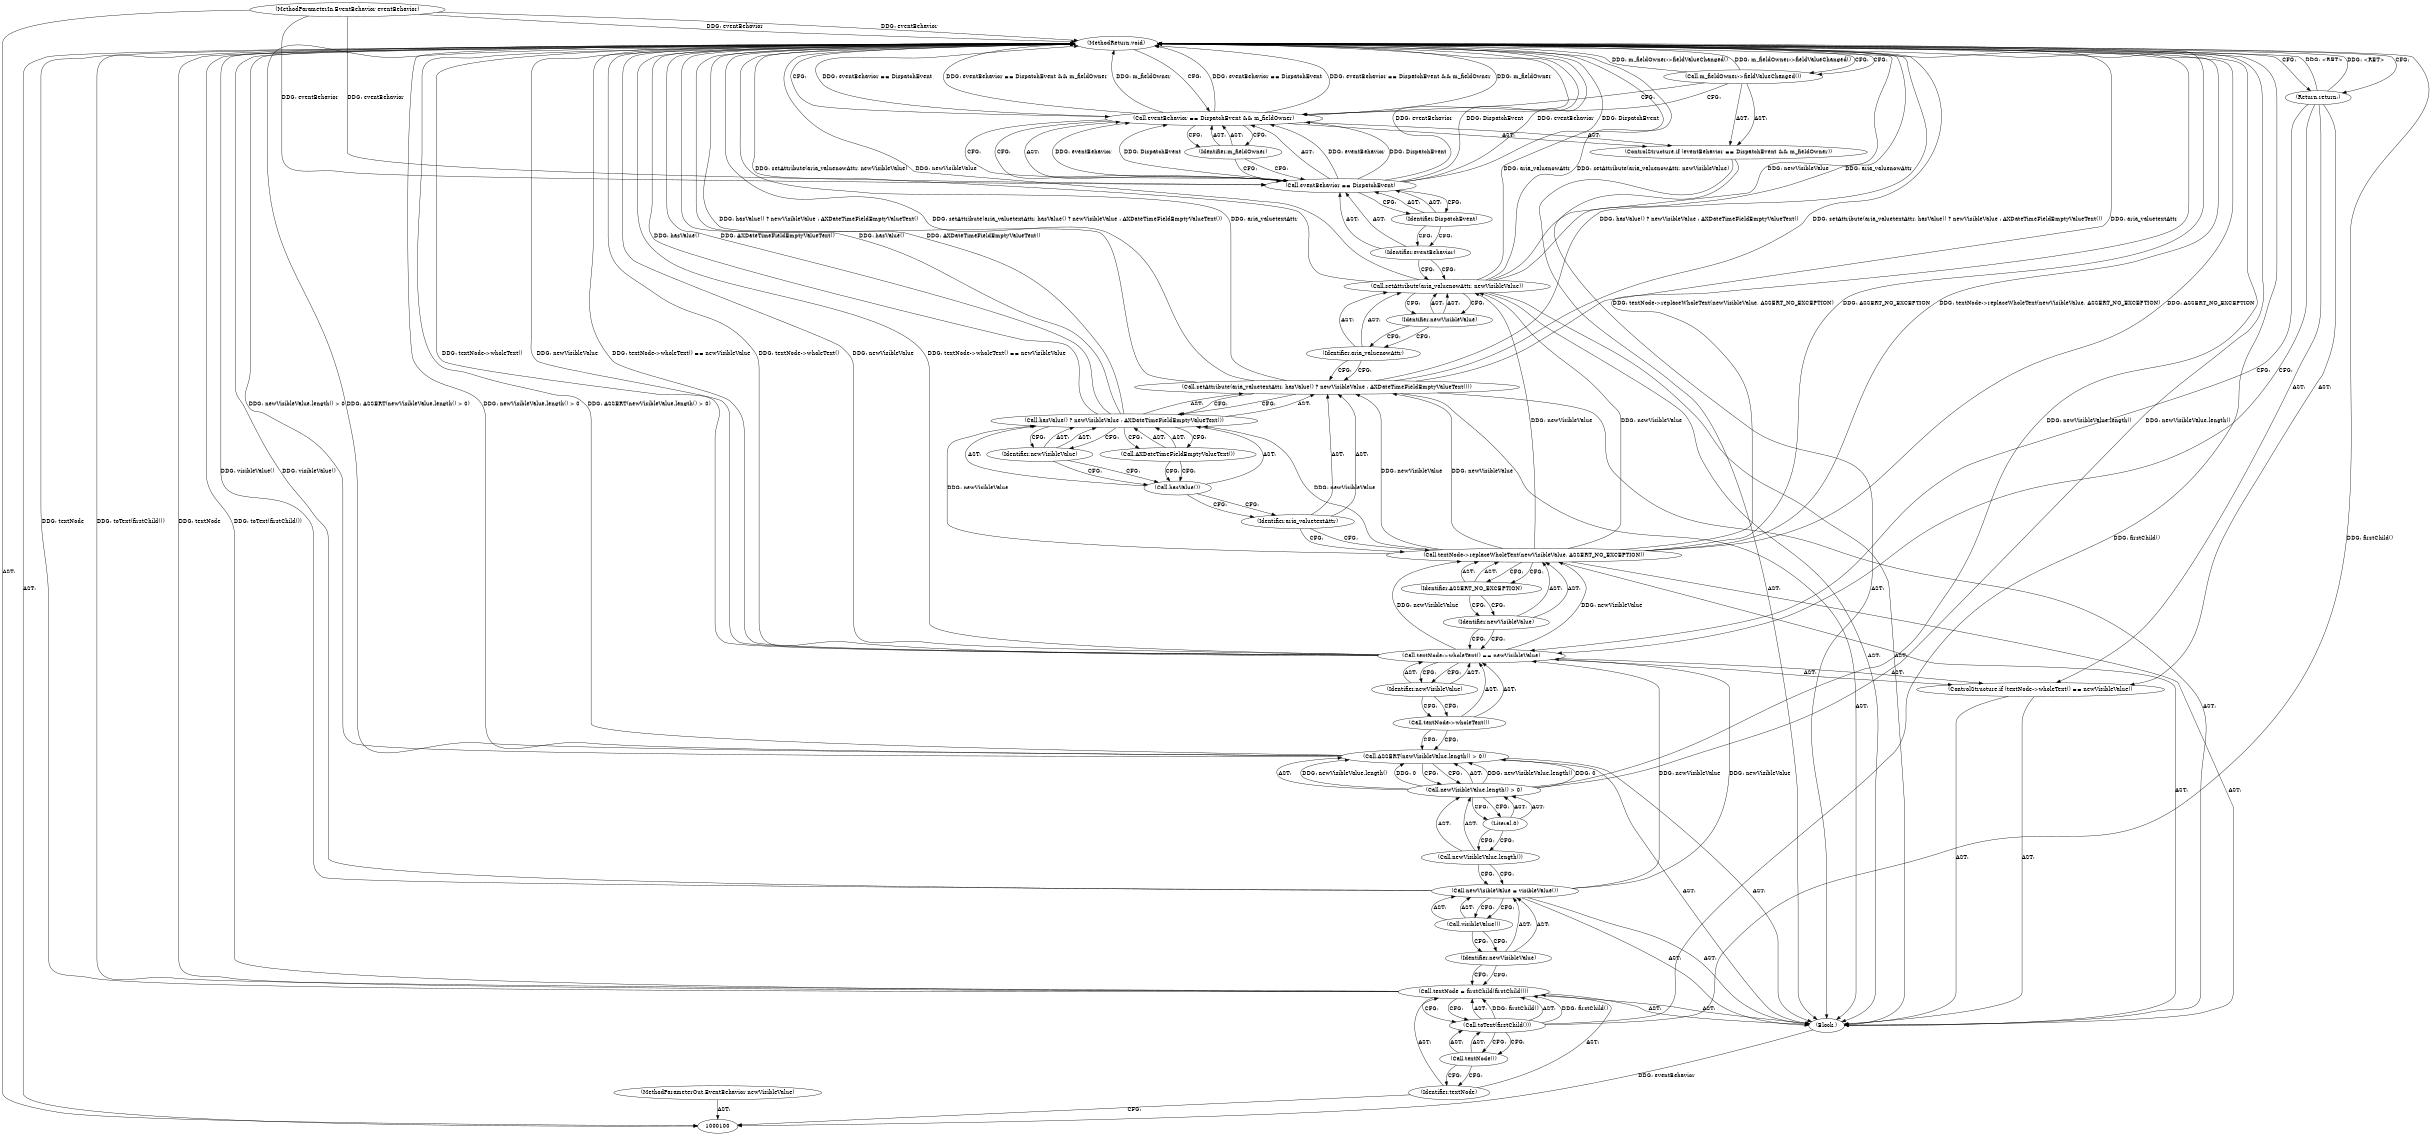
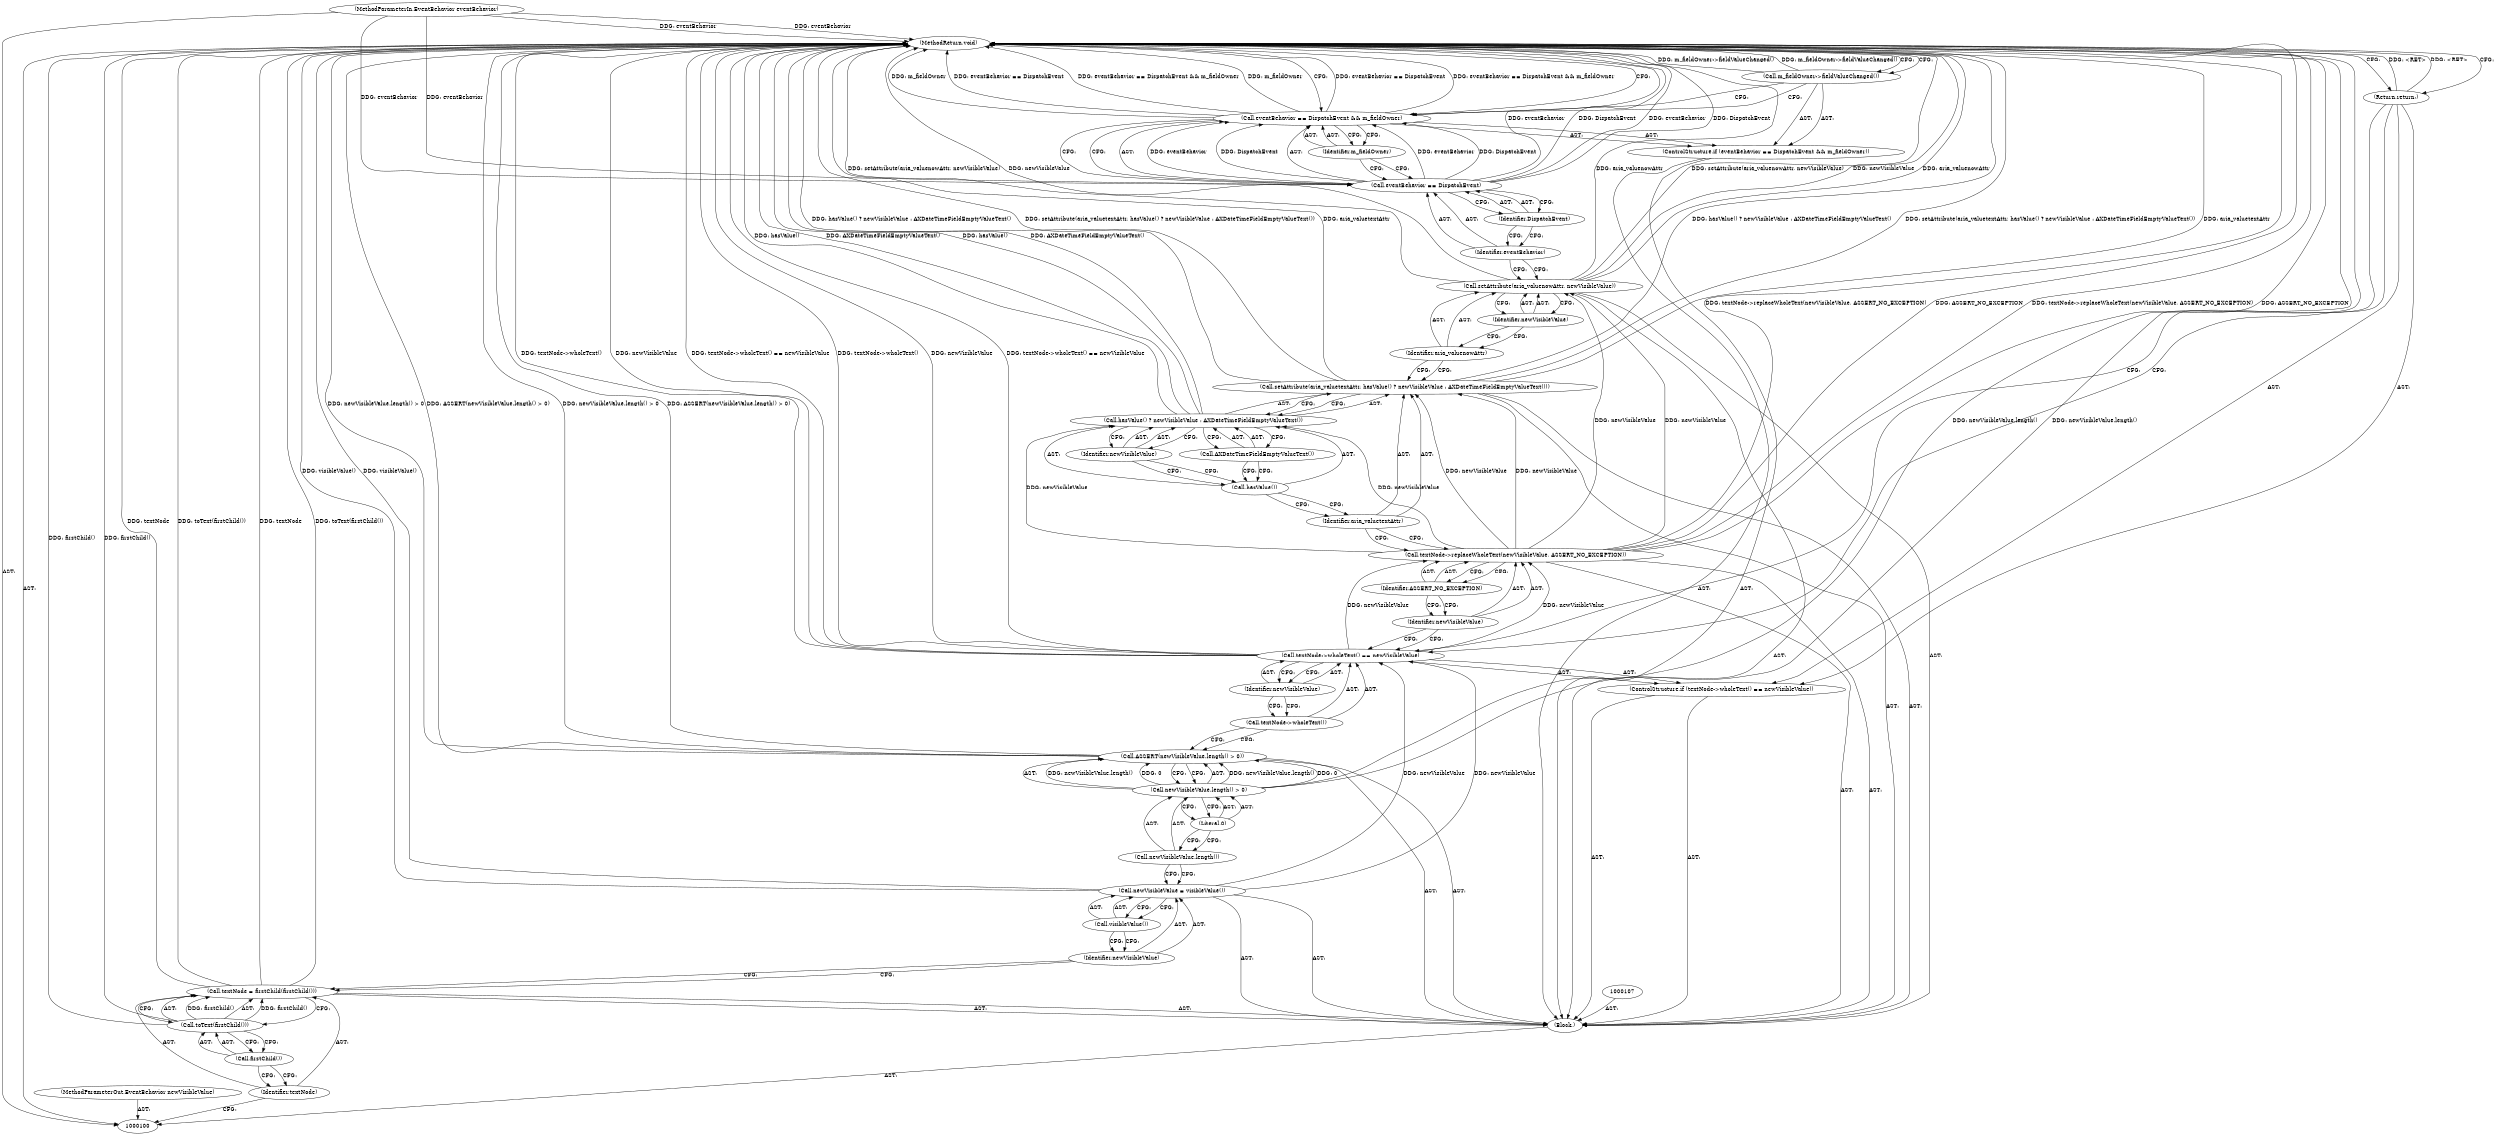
node "1000107": added
node "(Call,textNode())": label "(Call,textNode())" -> "(Call,firstChild())"
edge "(Block,)" -> "1000100": label "DDG: eventBehavior" -> "AST: "
